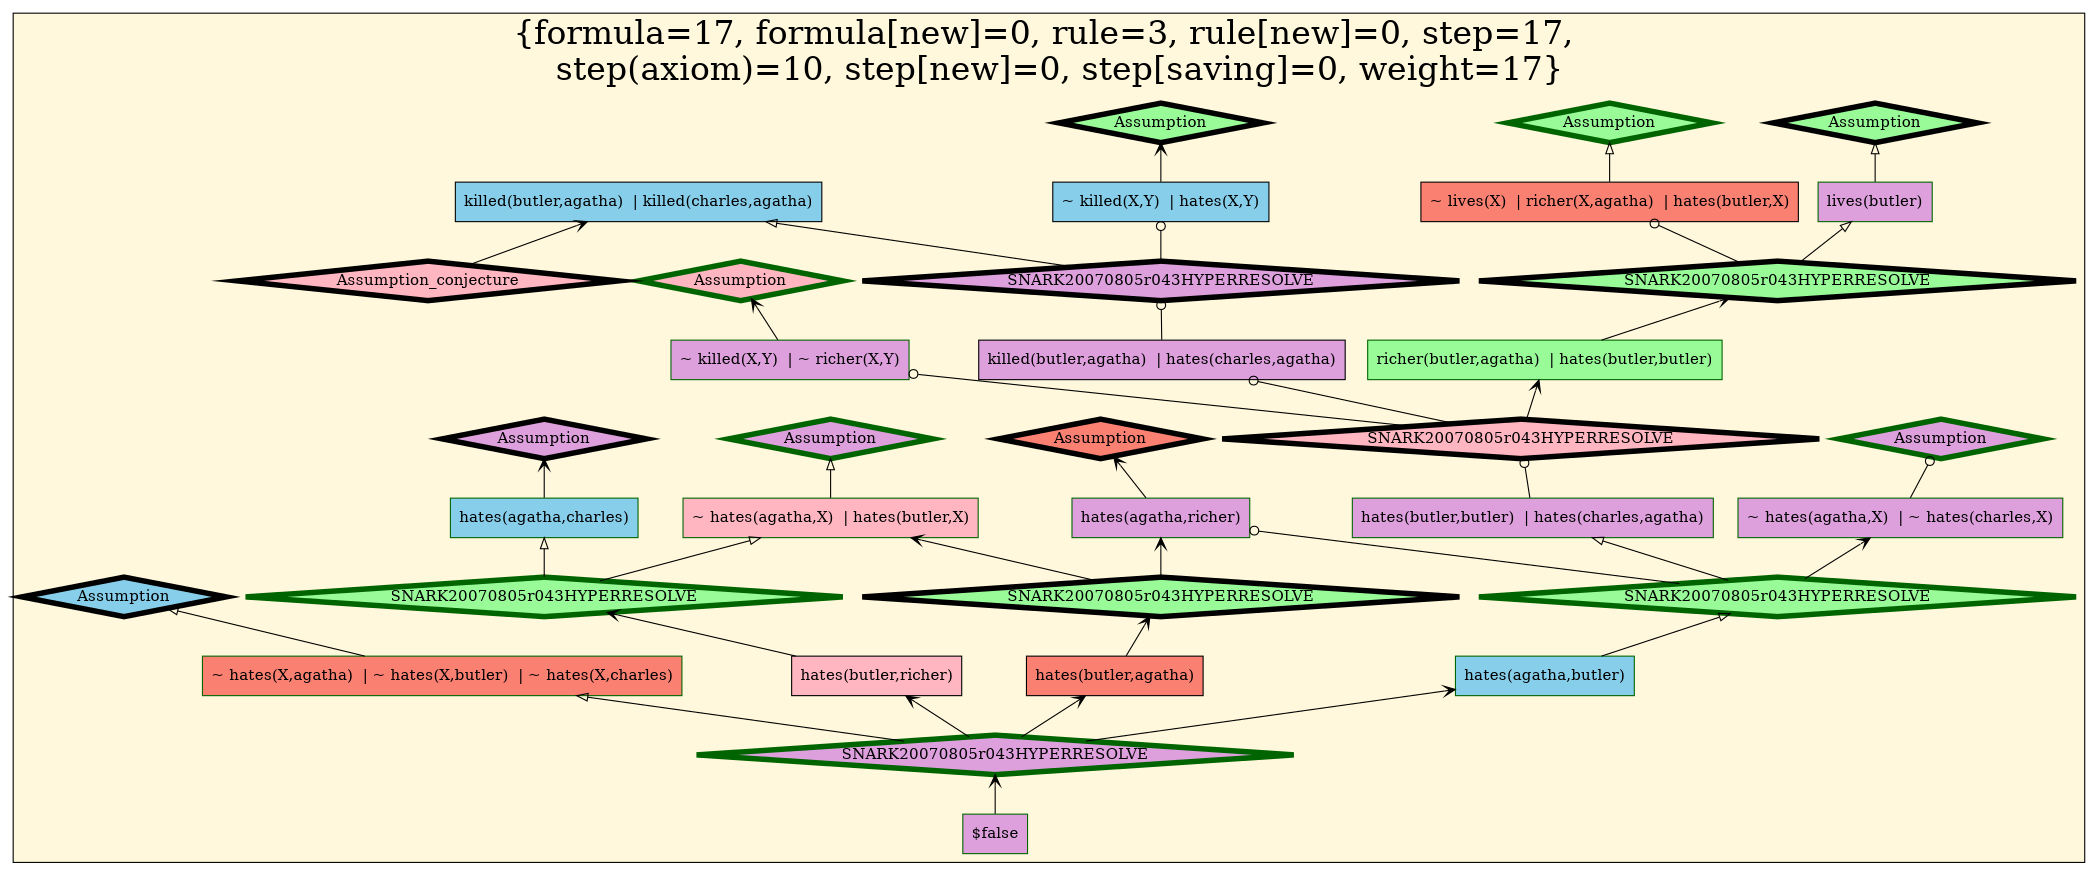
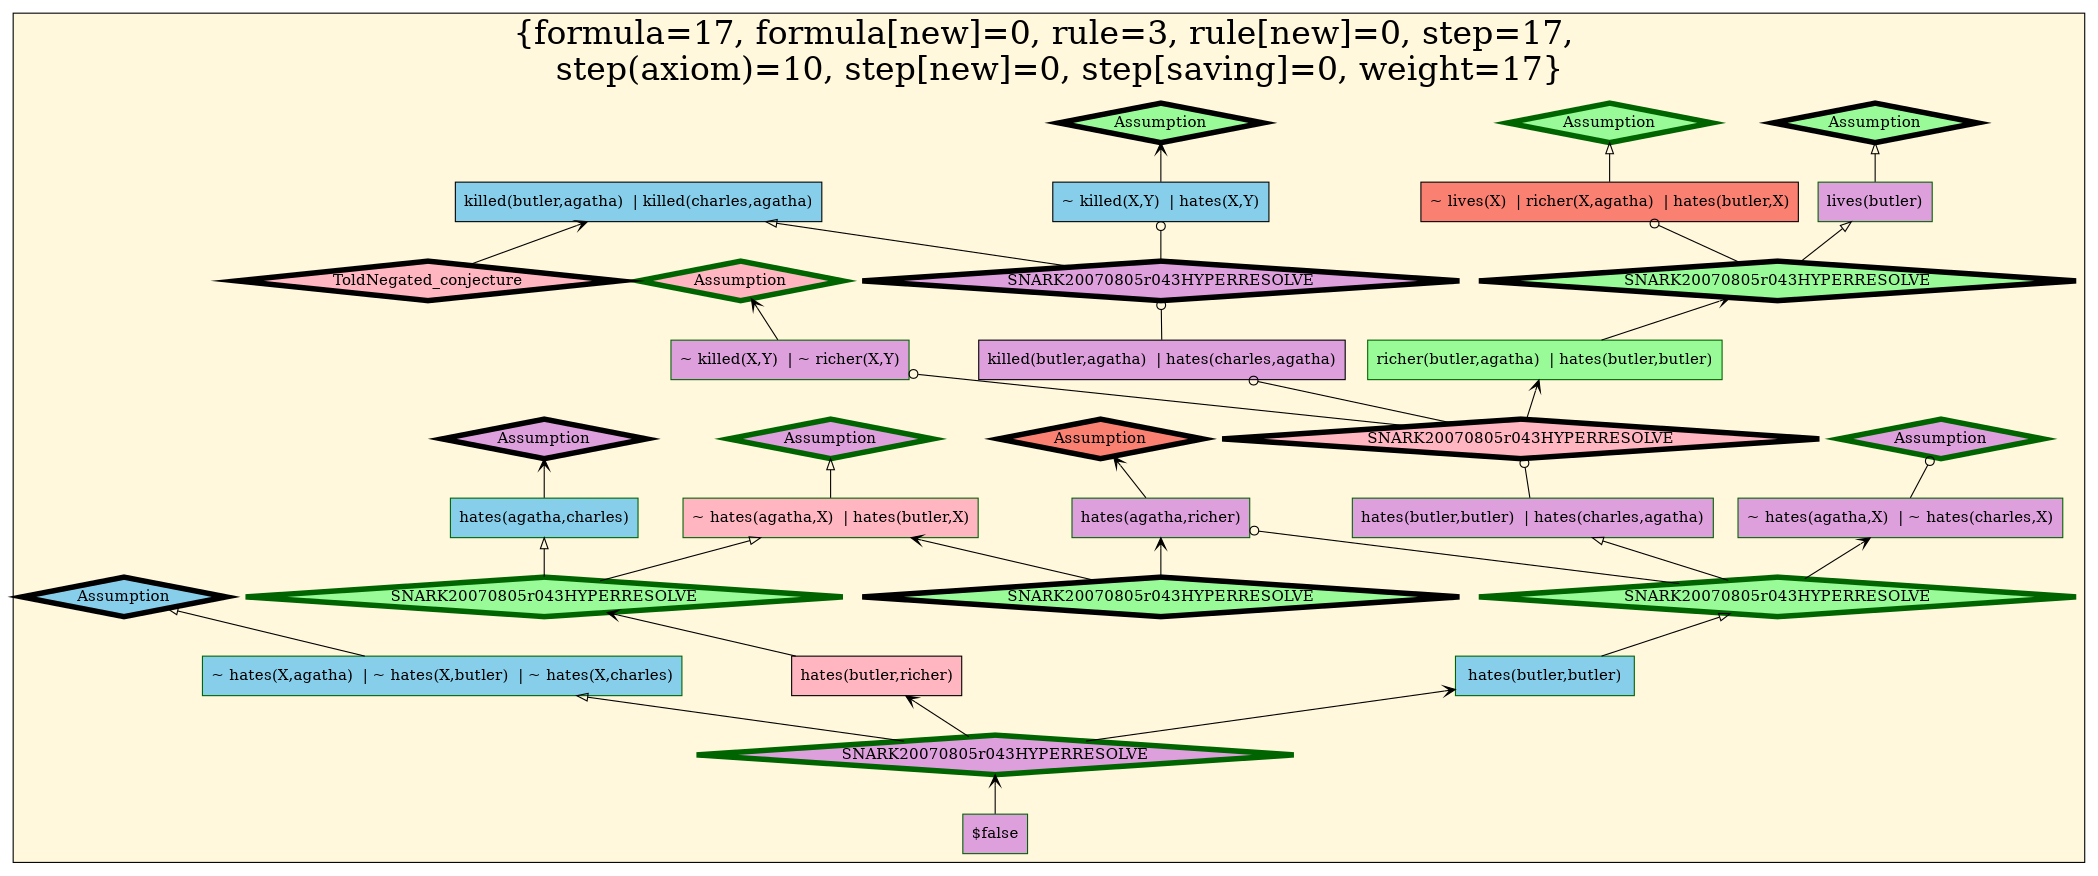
node "Assumption_conjecture": label "Assumption_conjecture" -> "ToldNegated_conjecture"
node "~ hates(X,agatha)  | ~ hates(X,butler)  | ~ hates(X,charles)": fillcolor salmon -> skyblue
node "hates(butler,agatha)": removed
node "hates(agatha,butler)": label "hates(agatha,butler)" -> "hates(butler,butler)"
